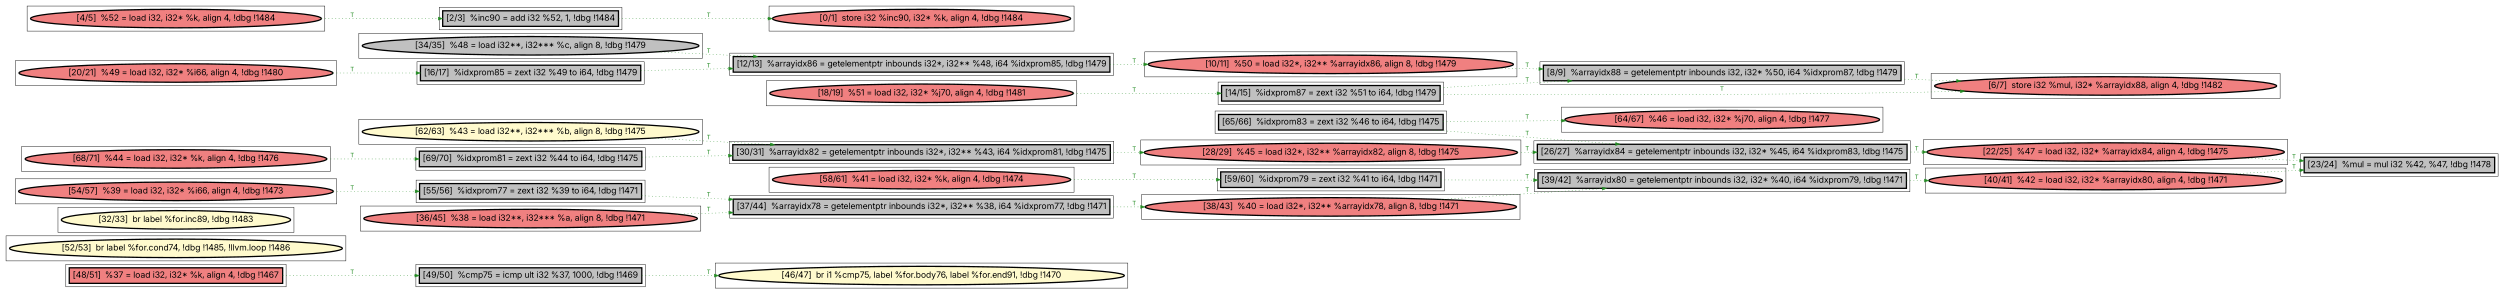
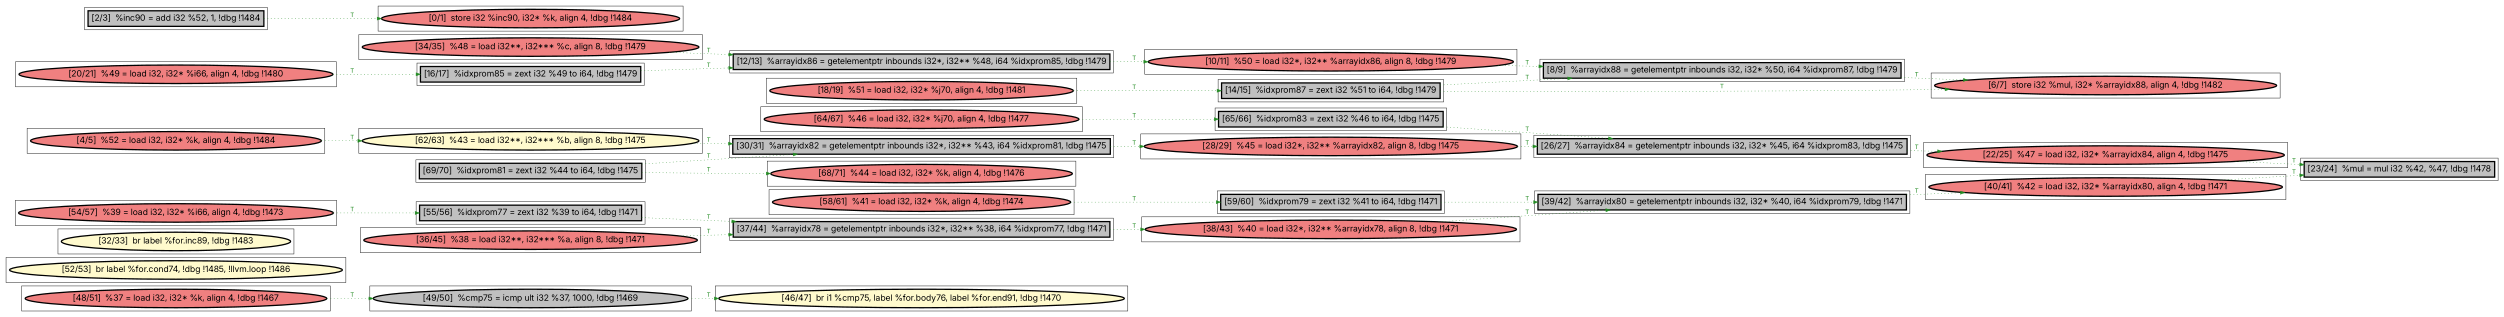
edge "[4/5]  %52 = load i32, i32* %k, align 4, !dbg !1484" -> "[2/3]  %inc90 = add i32 %52, 1, !dbg !1484": now "[4/5]  %52 = load i32, i32* %k, align 4, !dbg !1484" -> "[62/63]  %43 = load i32**, i32*** %b, align 8, !dbg !1475"
node "[34/35]  %48 = load i32**, i32*** %c, align 8, !dbg !1479": fillcolor grey -> lightcoral
edge "[65/66]  %idxprom83 = zext i32 %46 to i64, !dbg !1475" -> "[64/67]  %46 = load i32, i32* %j70, align 4, !dbg !1477": reversed
edge "[68/71]  %44 = load i32, i32* %k, align 4, !dbg !1476" -> "[69/70]  %idxprom81 = zext i32 %44 to i64, !dbg !1475": reversed
node "[48/51]  %37 = load i32, i32* %k, align 4, !dbg !1467": shape box -> ellipse
node "[49/50]  %cmp75 = icmp ult i32 %37, 1000, !dbg !1469": shape box -> ellipse
